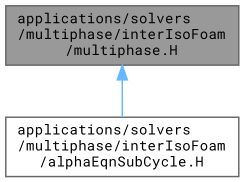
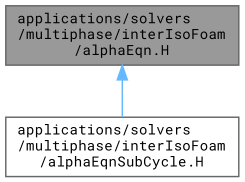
node "applications/solvers /multiphase/interIsoFoam /multiphase.H": label "applications/solvers /multiphase/interIsoFoam /multiphase.H" -> "applications/solvers /multiphase/interIsoFoam /alphaEqn.H"
